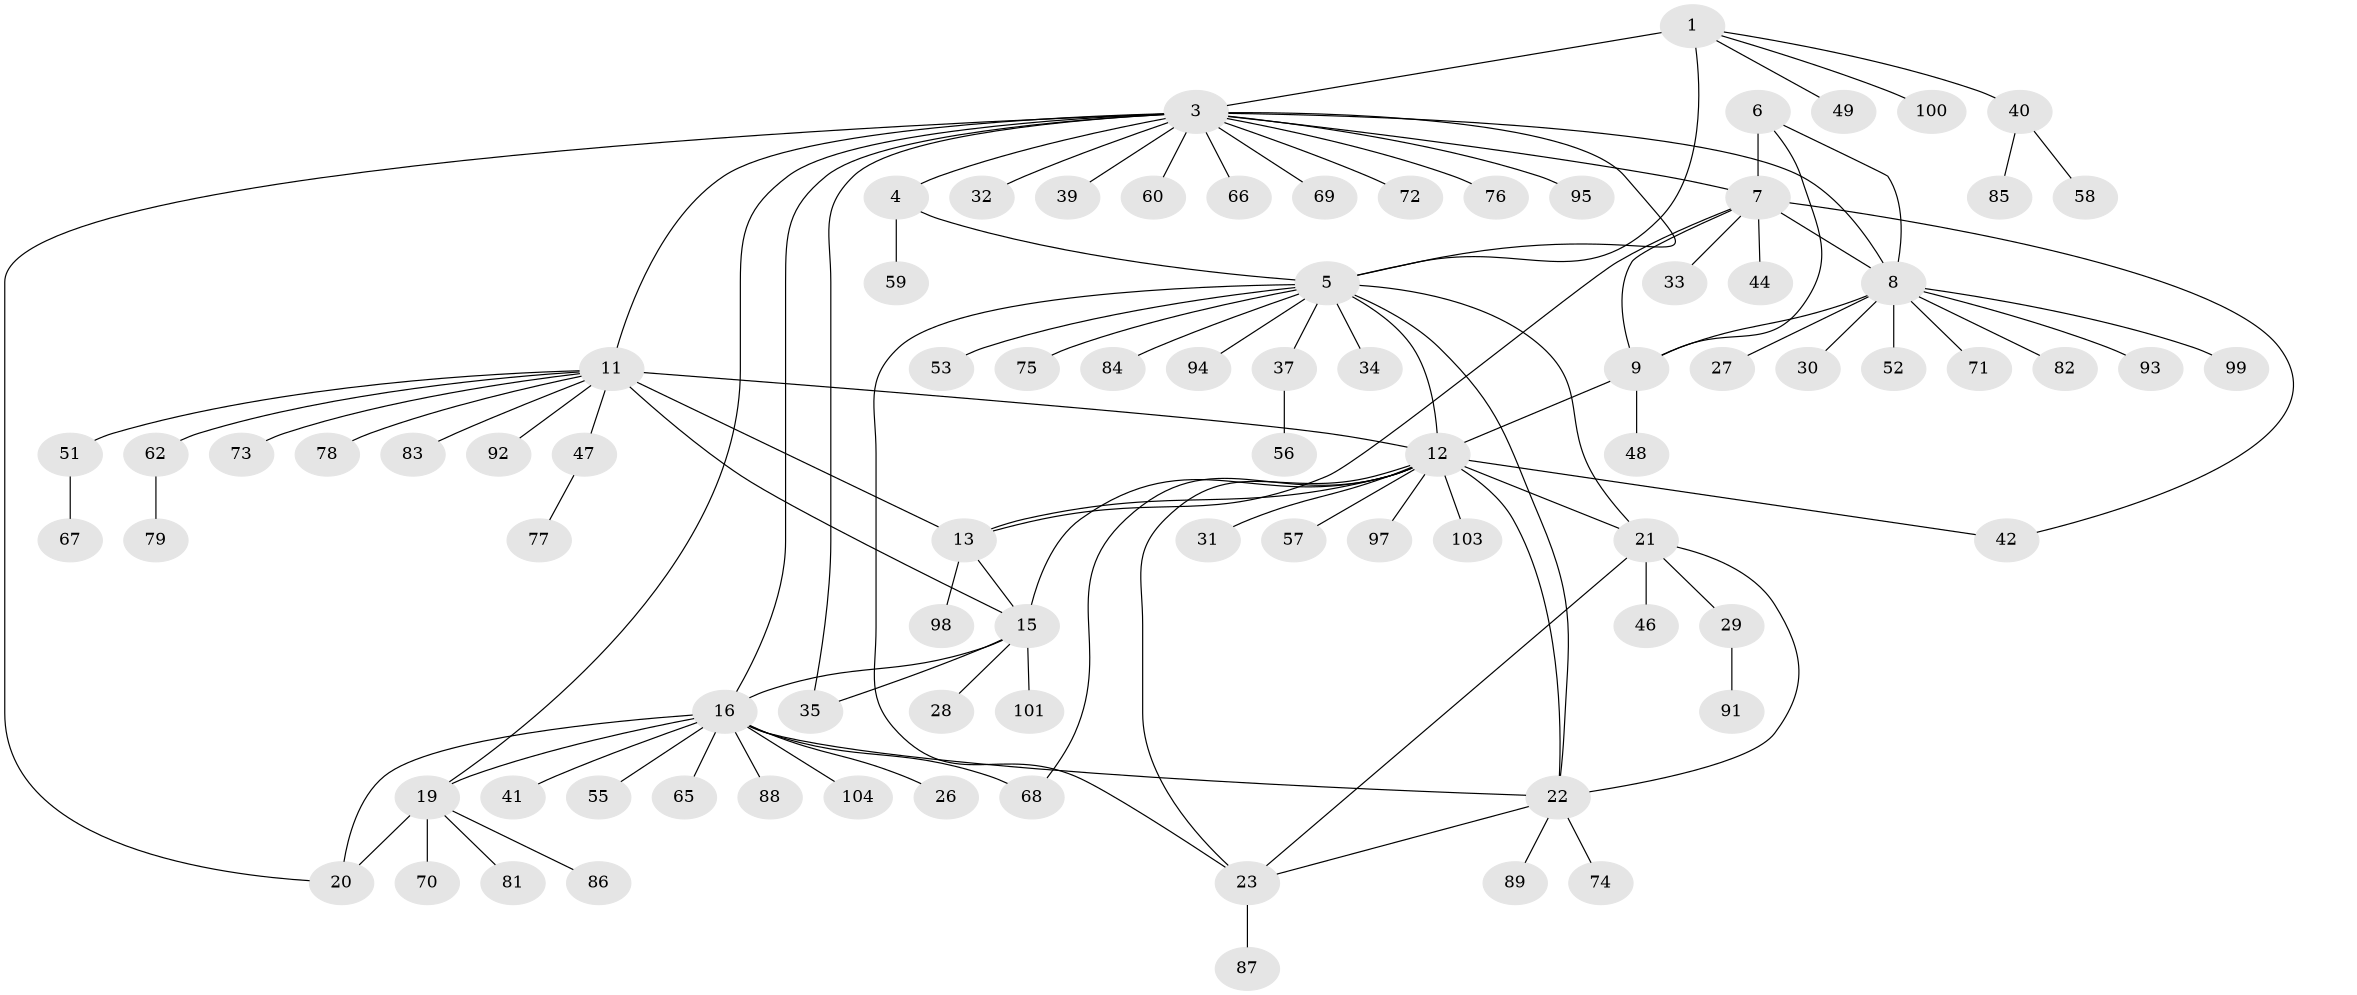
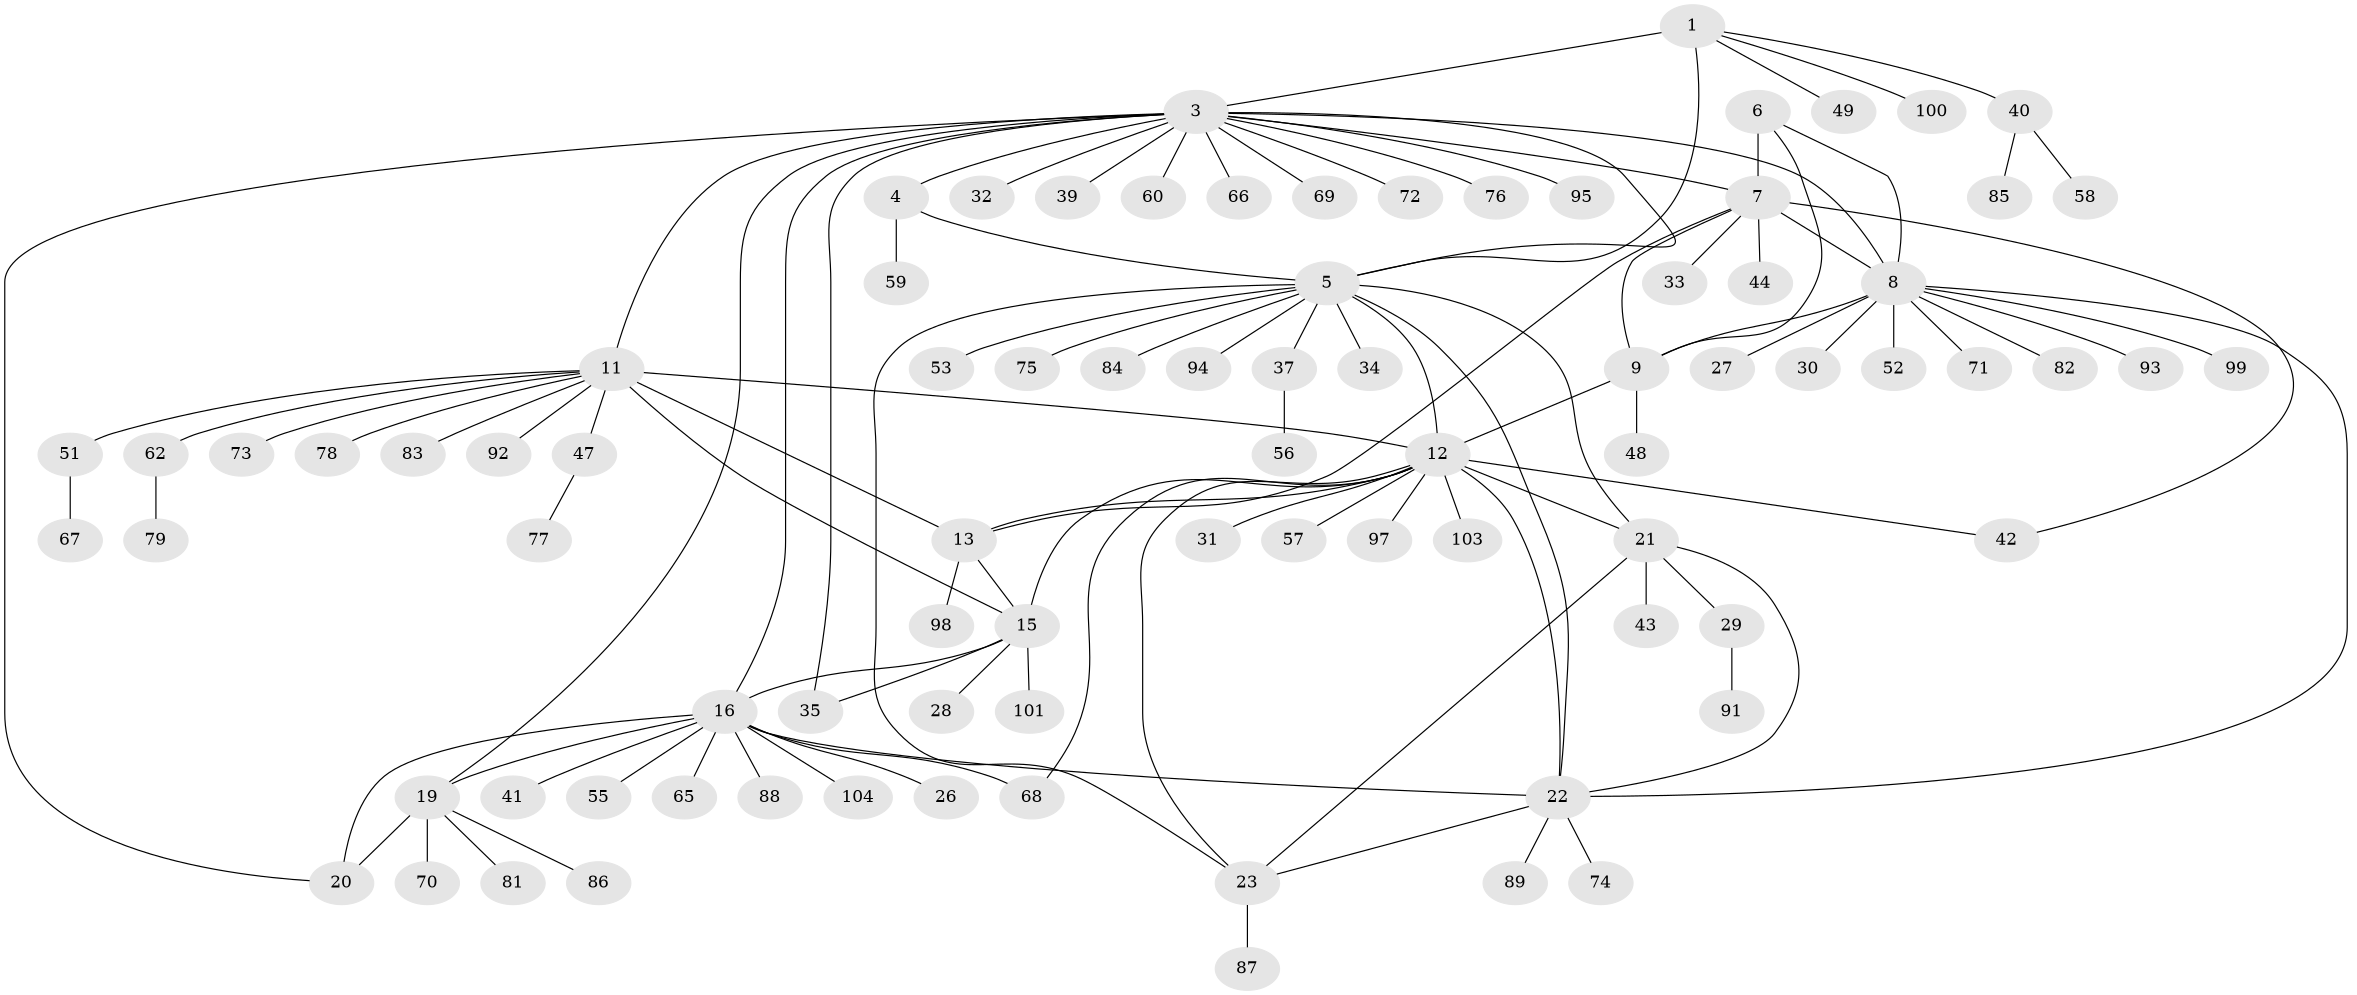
node "46": label "46" -> "43"
edge "8" -- "22": added
